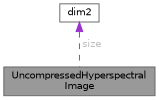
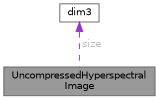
node "dim2": label "dim2" -> "dim3"
